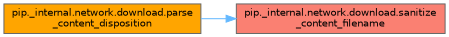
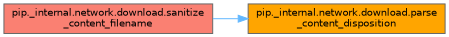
edge "pip._internal.network.download.parse _content_disposition" -> "pip._internal.network.download.sanitize _content_filename": reversed
